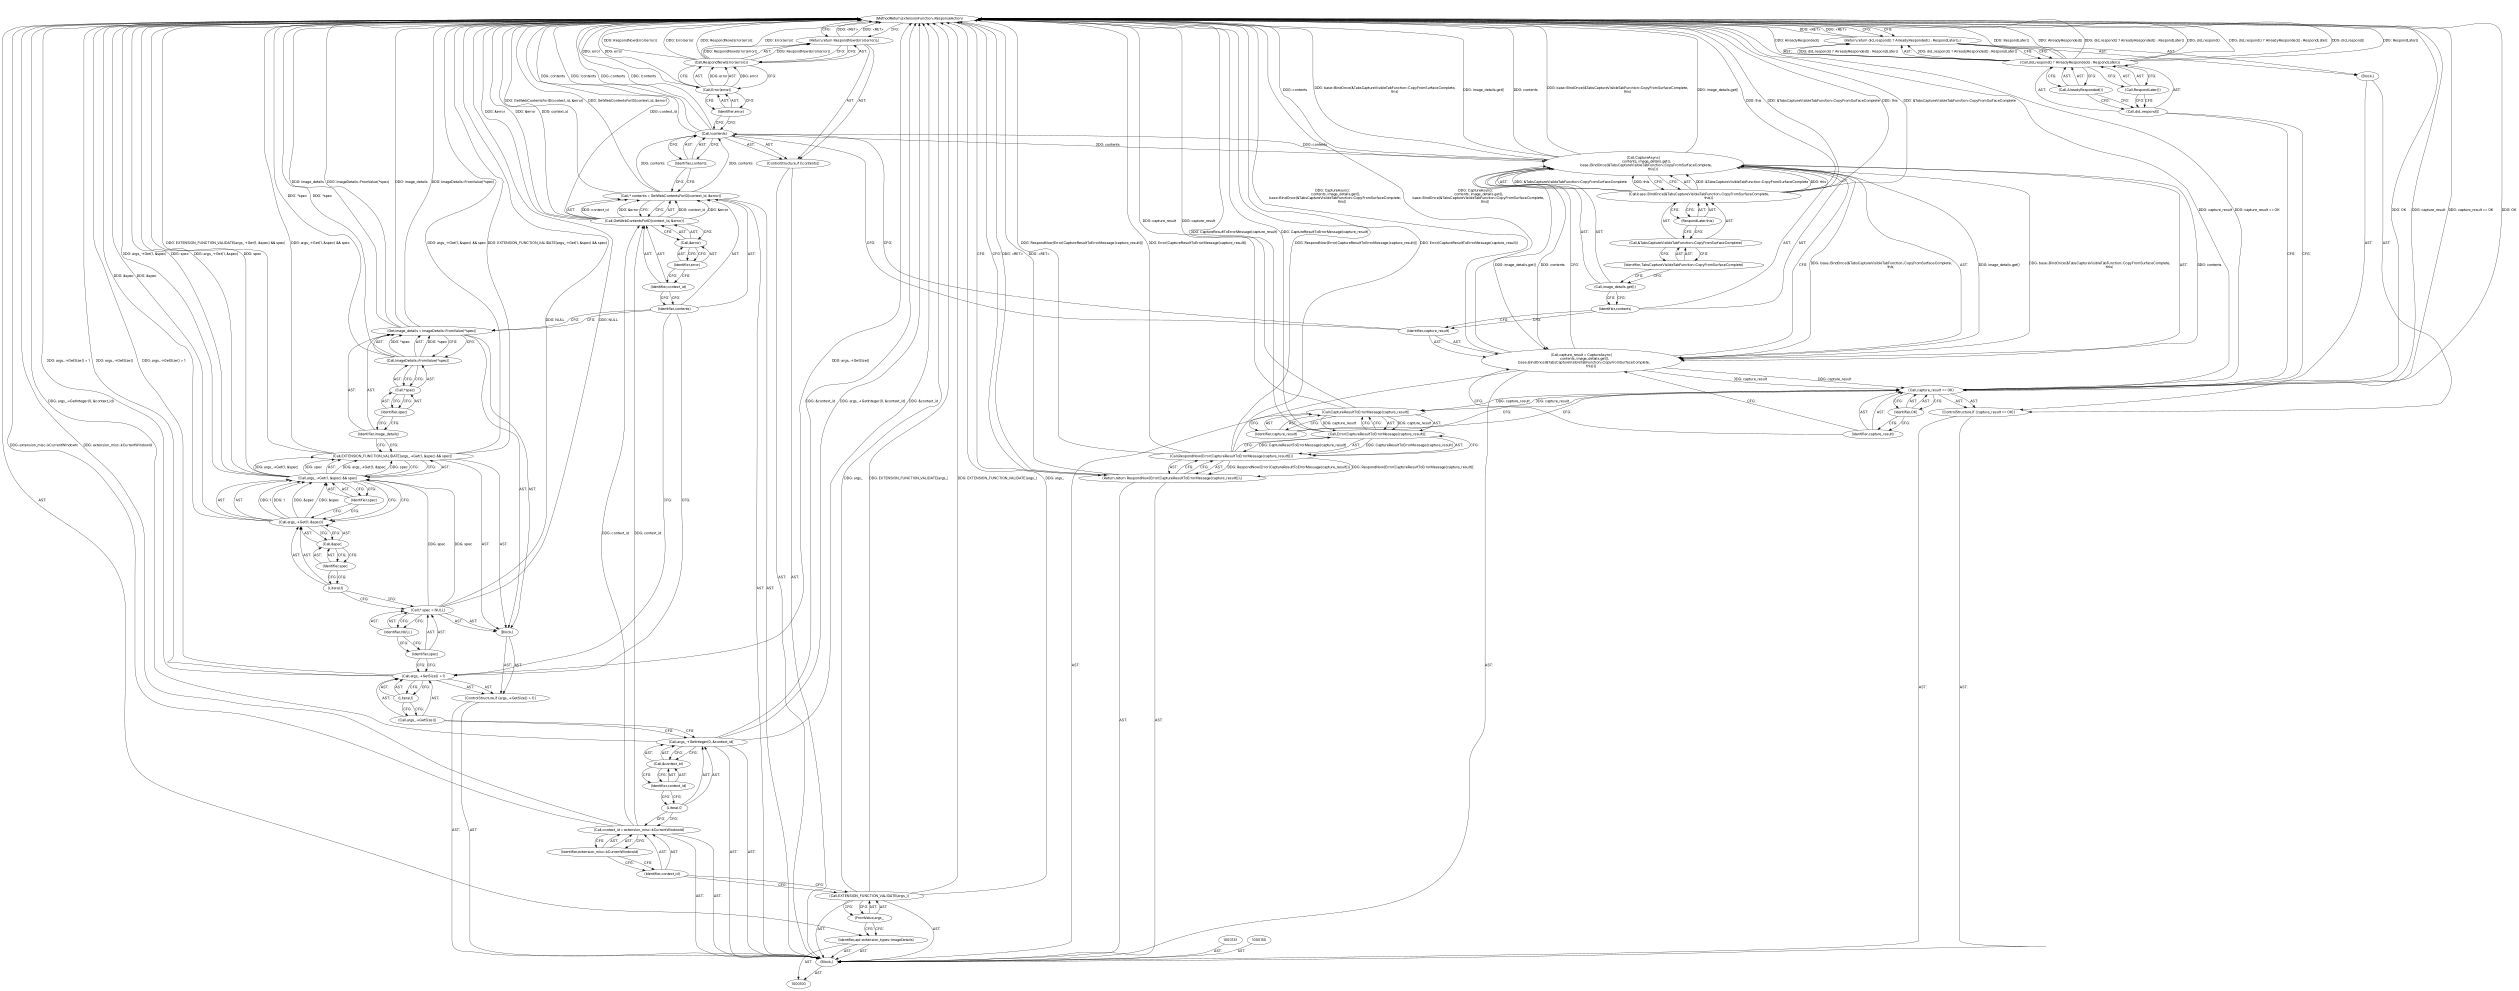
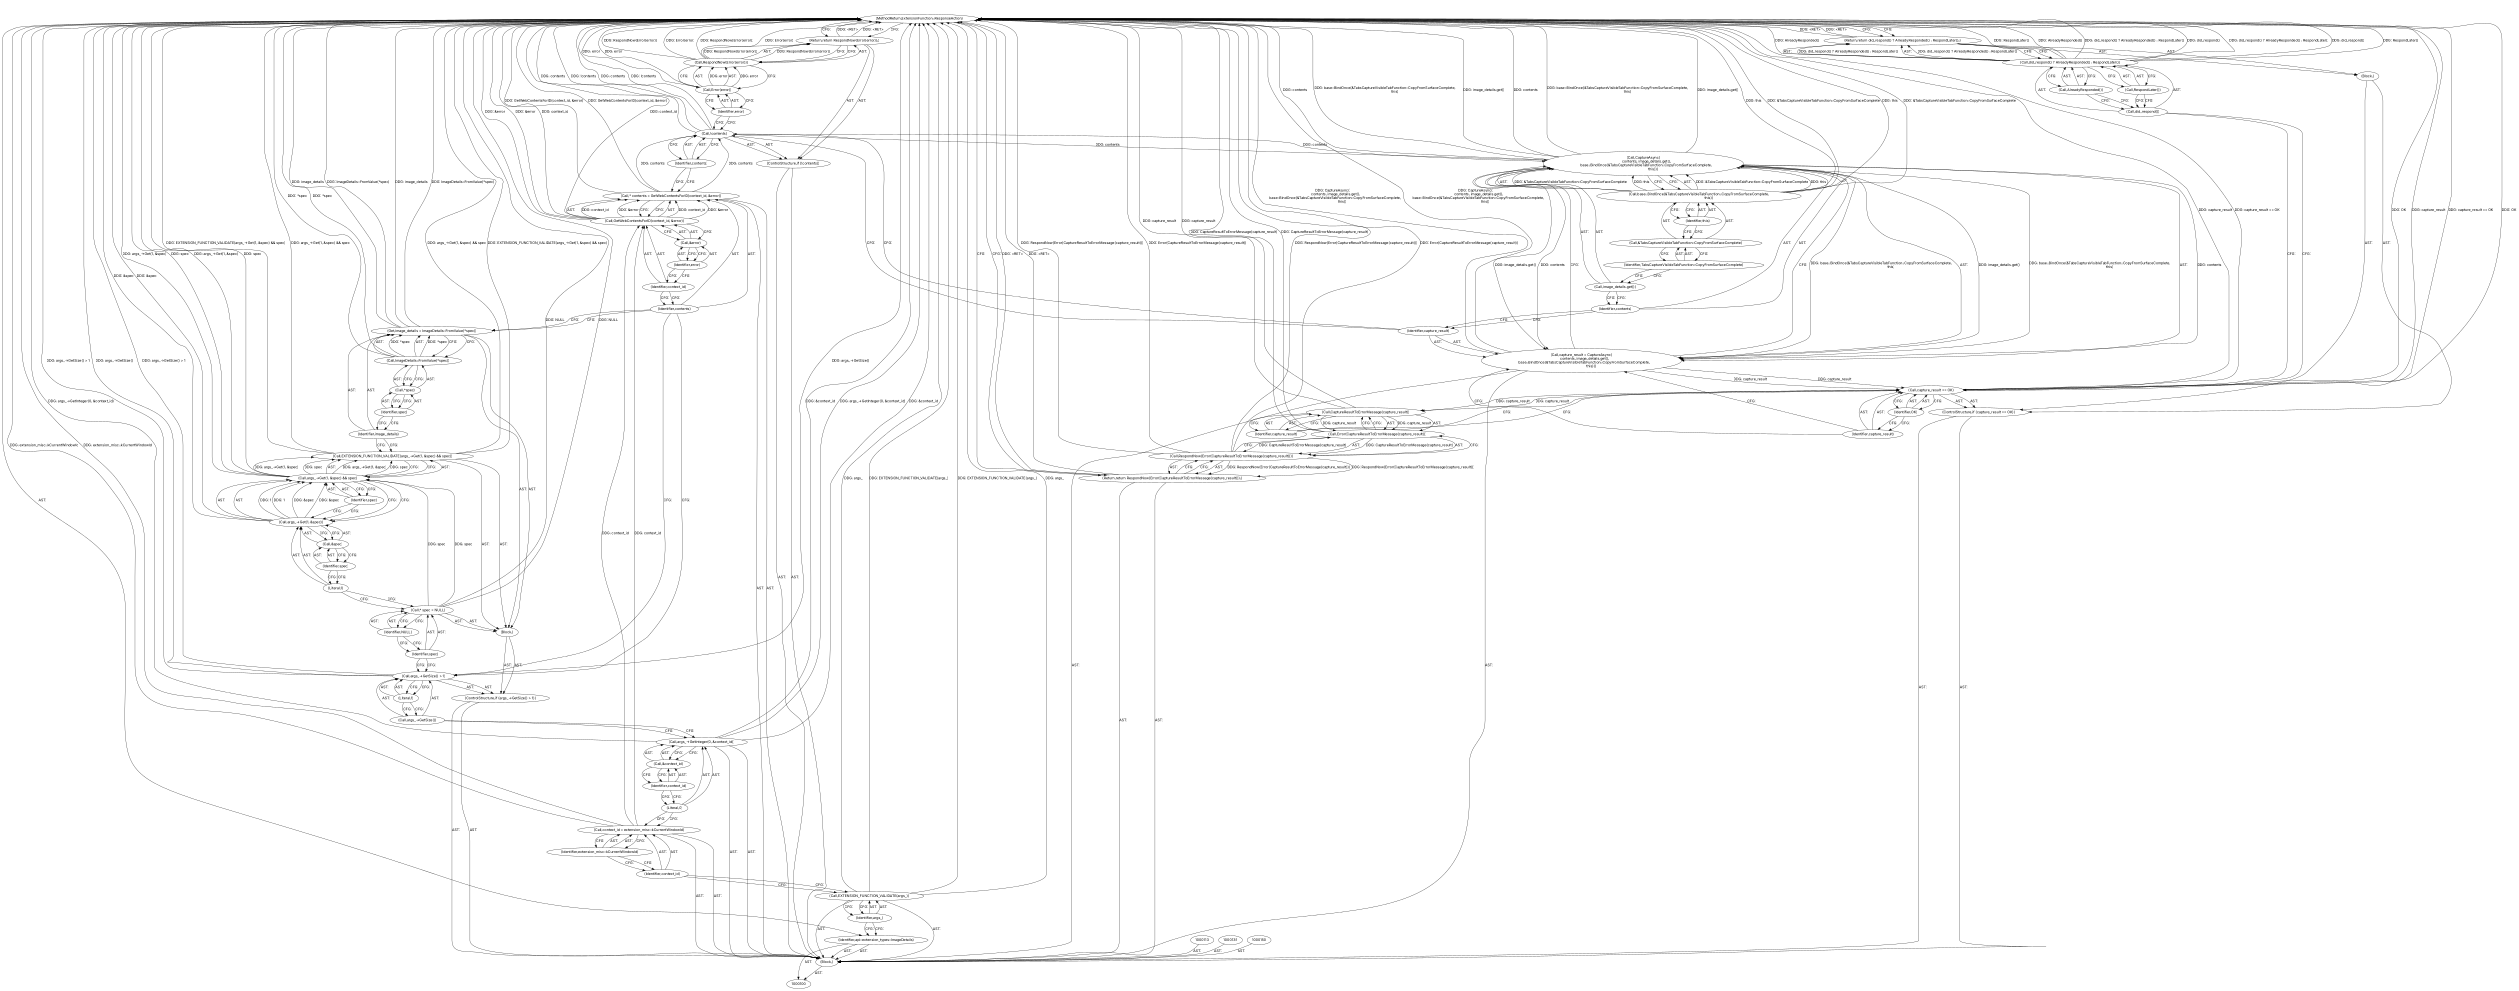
node "(RespondLater,this)": label "(RespondLater,this)" -> "(Identifier,this)"
node "(FromValue,args_)": label "(FromValue,args_)" -> "(Identifier,args_)"
node "1000113": added
